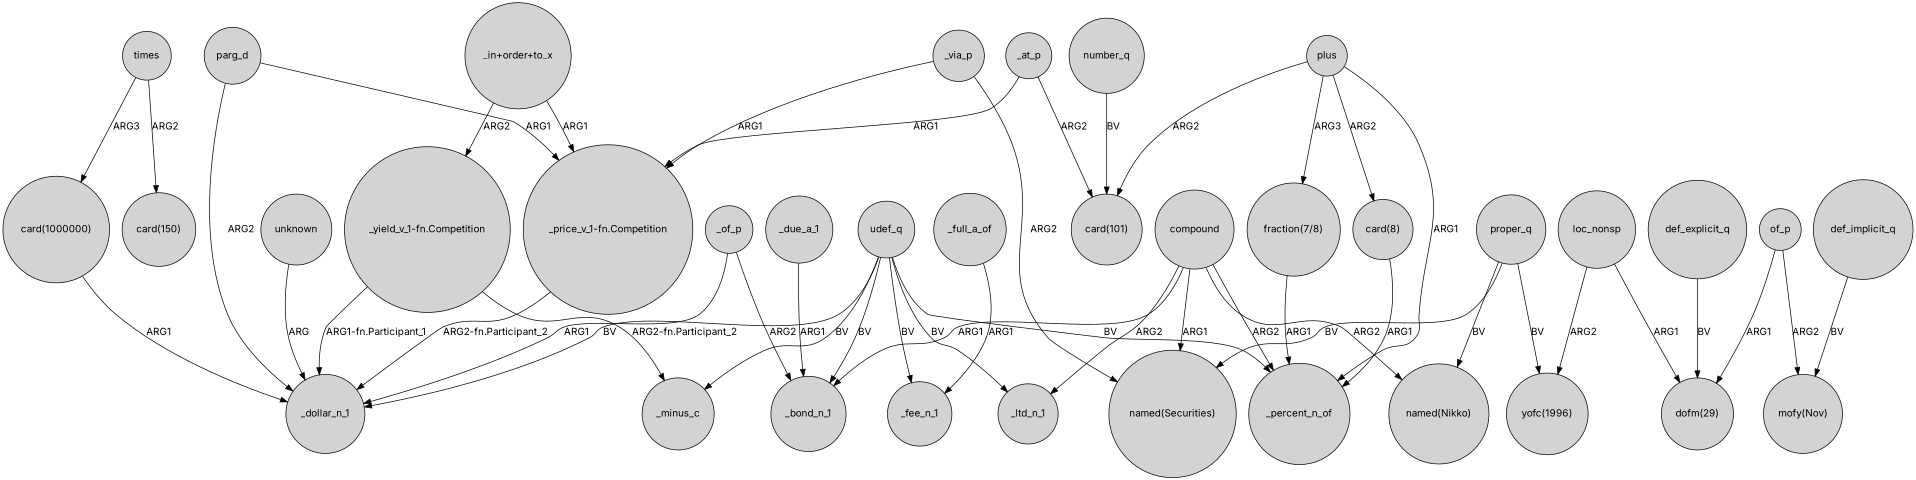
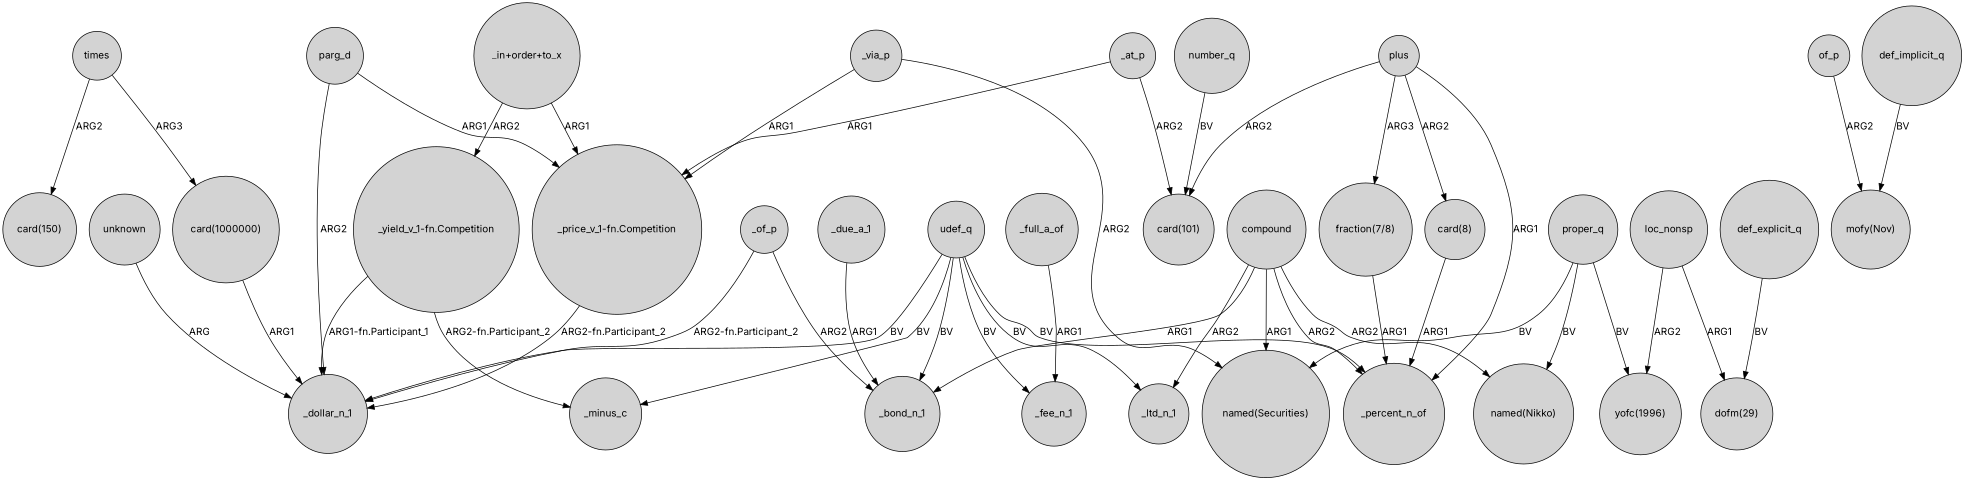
edge "of_p" -> "dofm(29)": removed, label "ARG1"
edge "_of_p" -> "_dollar_n_1": label "ARG1" -> "ARG2-fn.Participant_2"
